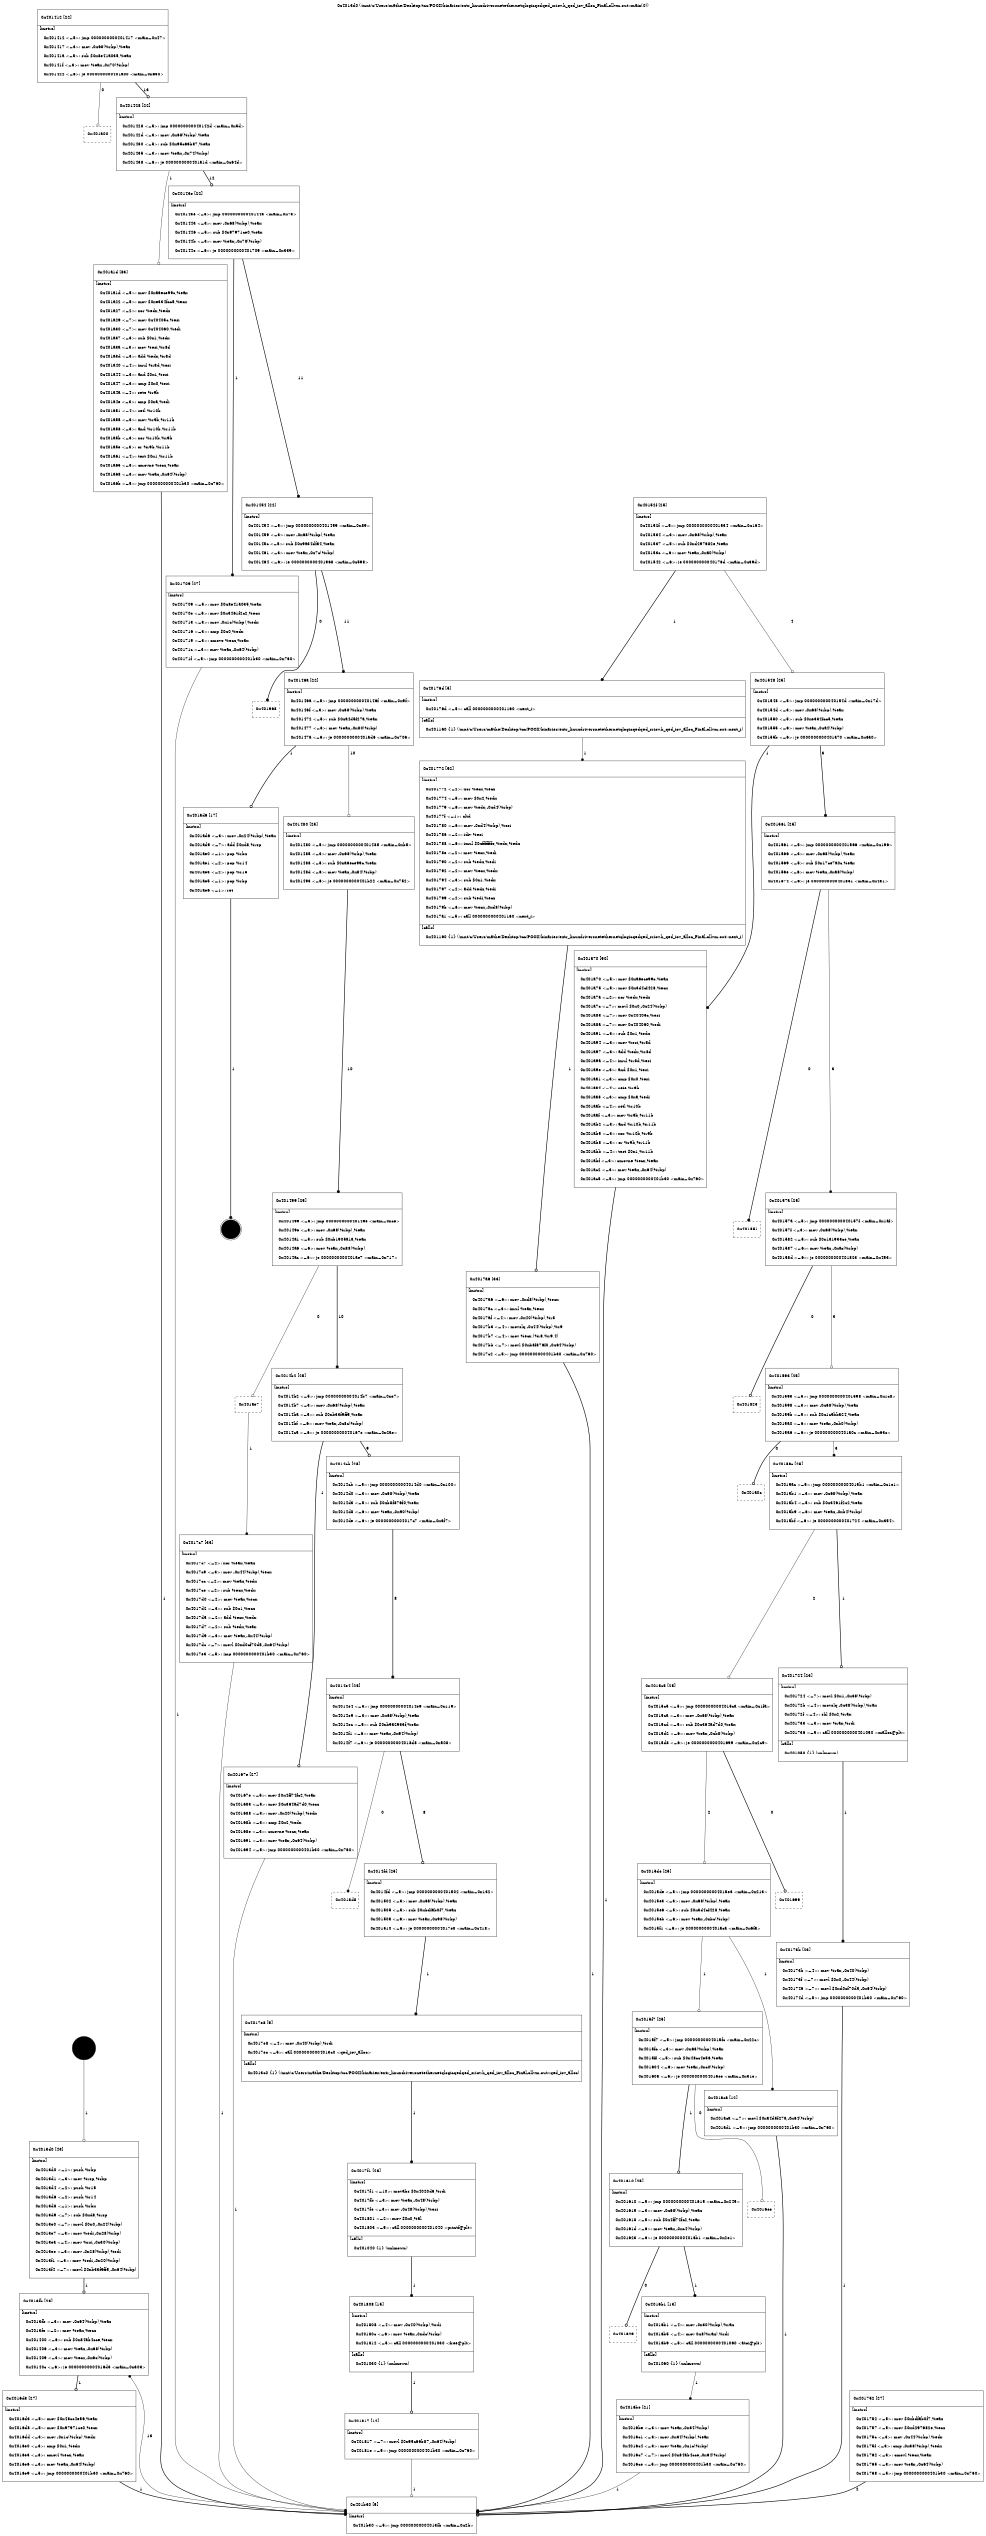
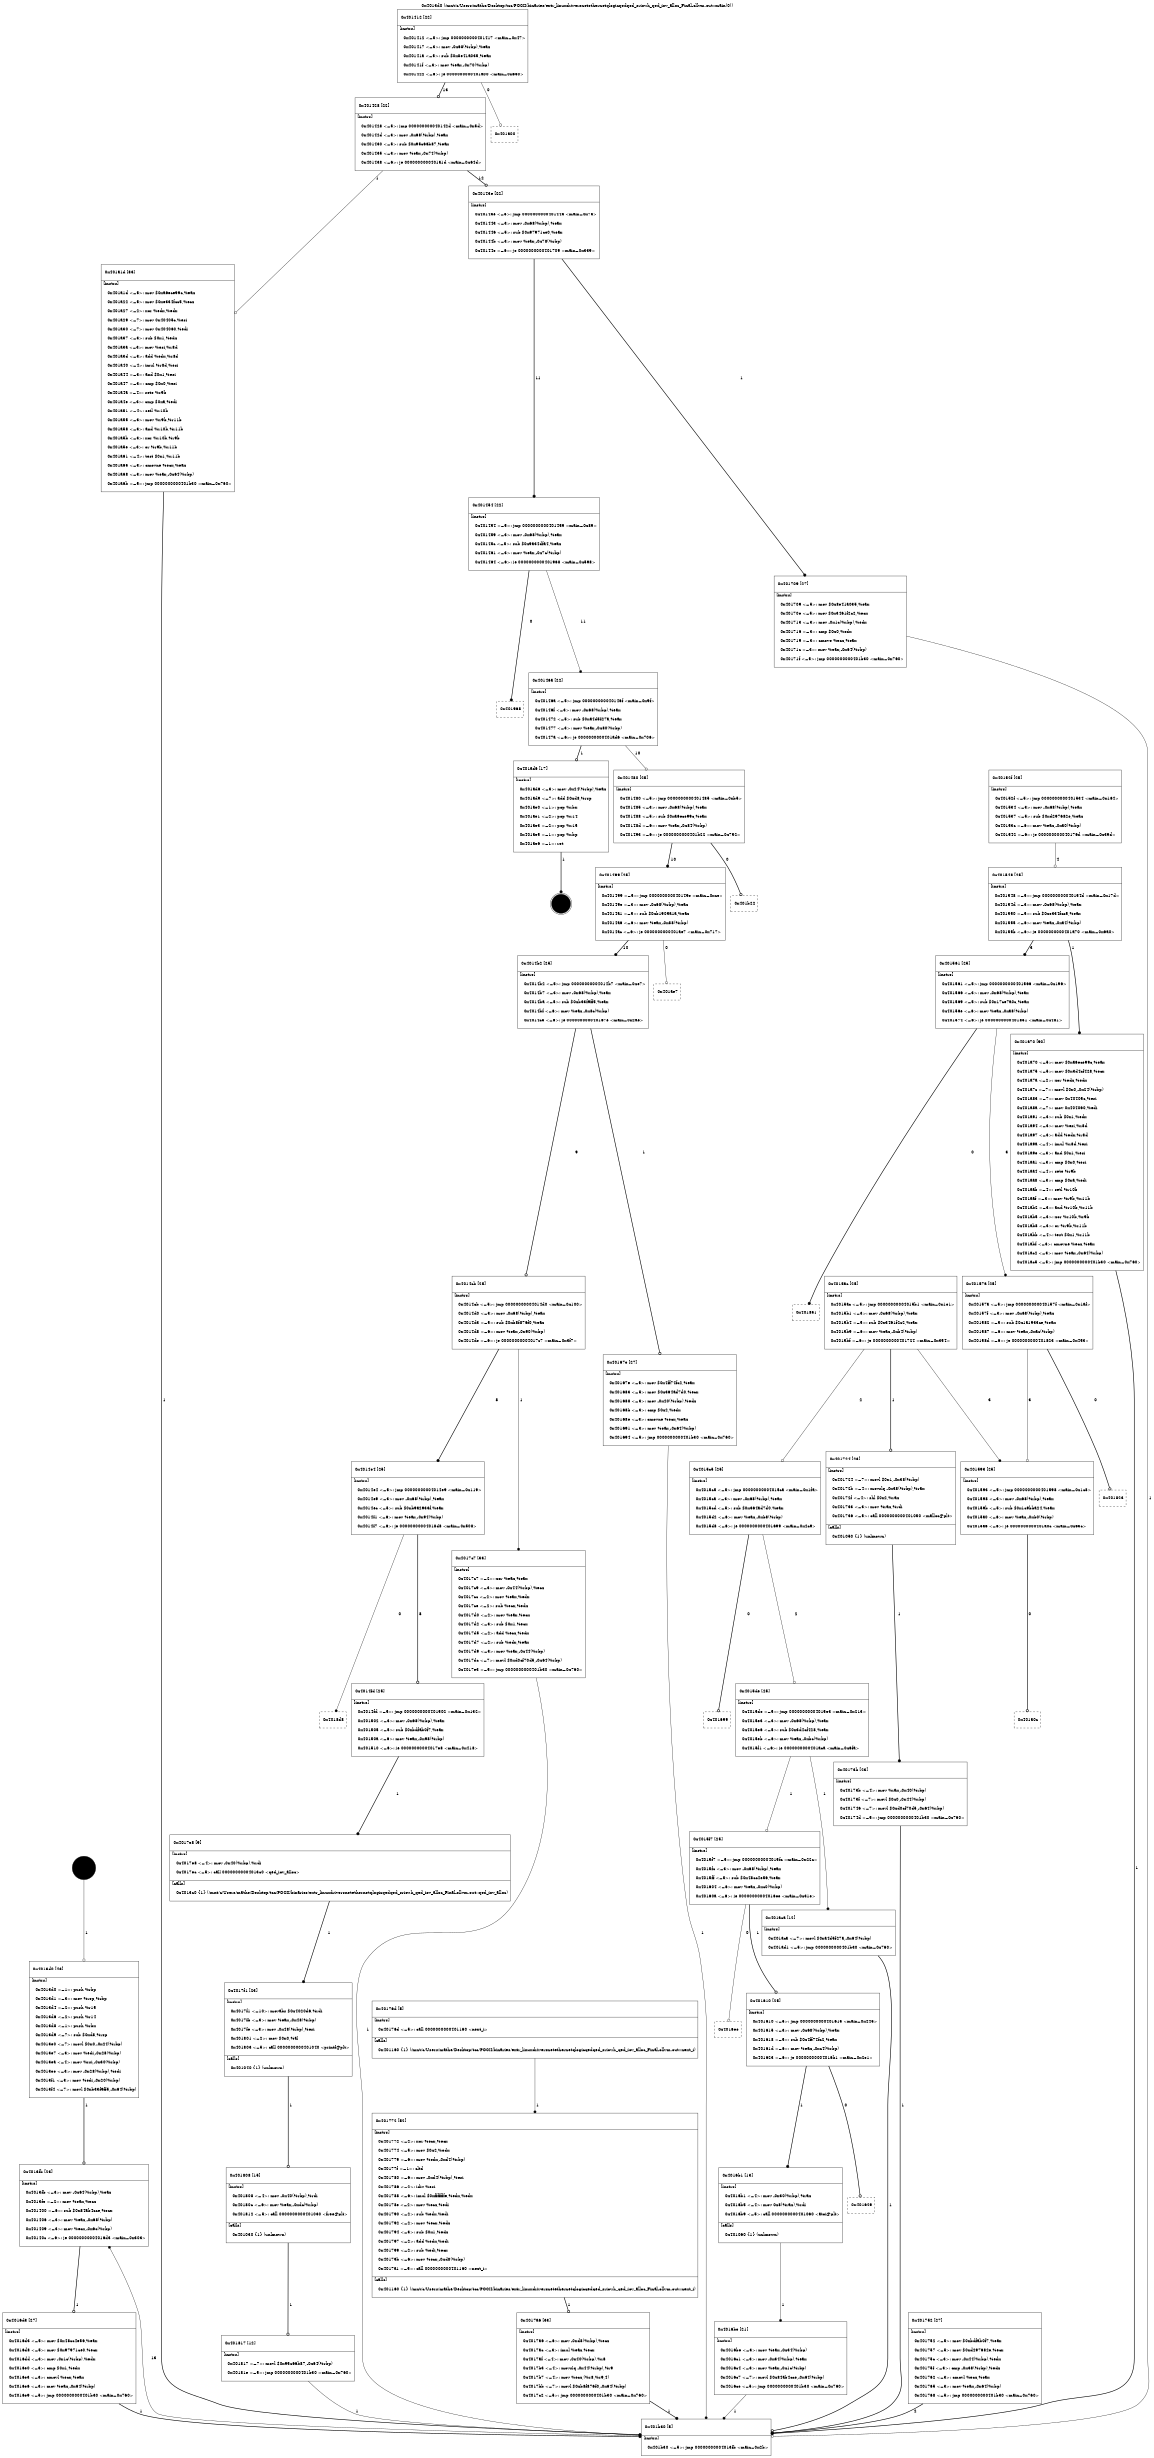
edge "0x401454 [22]" -> "0x40146a [22]": style bold -> solid
edge "0x40152f [25]" -> "0x40176d [5]": removed, label "1"
node "0x401b22": added
edge "0x401593 [25]" -> "0x4015ac [25]": reversed
edge "0x401ae7" -> "0x4017c7 [33]": now "0x4014cb [25]" -> "0x4017c7 [33]"
edge "0x401709 [27]" -> "0x401b30 [5]": arrowhead dot -> odot
edge "0x4017f1 [23]" -> "0x401808 [15]": arrowhead dot -> odot
